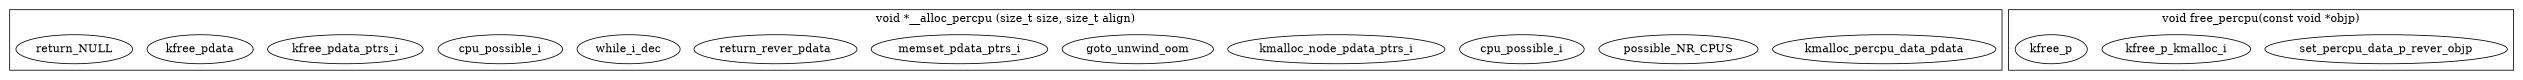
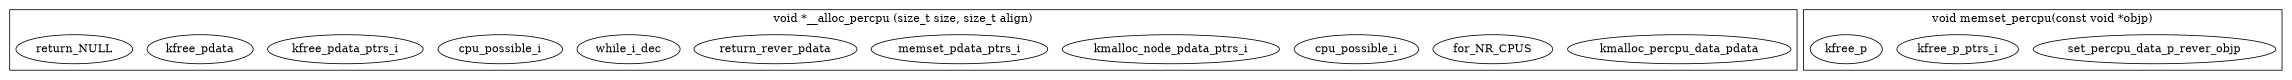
cluster "void free_percpu(const void *objp)": label "void free_percpu(const void *objp)" -> "void memset_percpu(const void *objp)"
node "goto_unwind_oom": removed
node "possible_NR_CPUS": label "possible_NR_CPUS" -> "for_NR_CPUS"
node "kfree_p_kmalloc_i": label "kfree_p_kmalloc_i" -> "kfree_p_ptrs_i"
